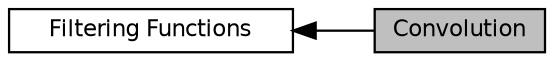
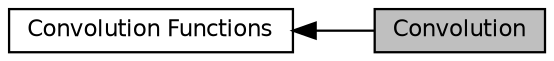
node "Filtering Functions": label "Filtering Functions" -> "Convolution Functions"
